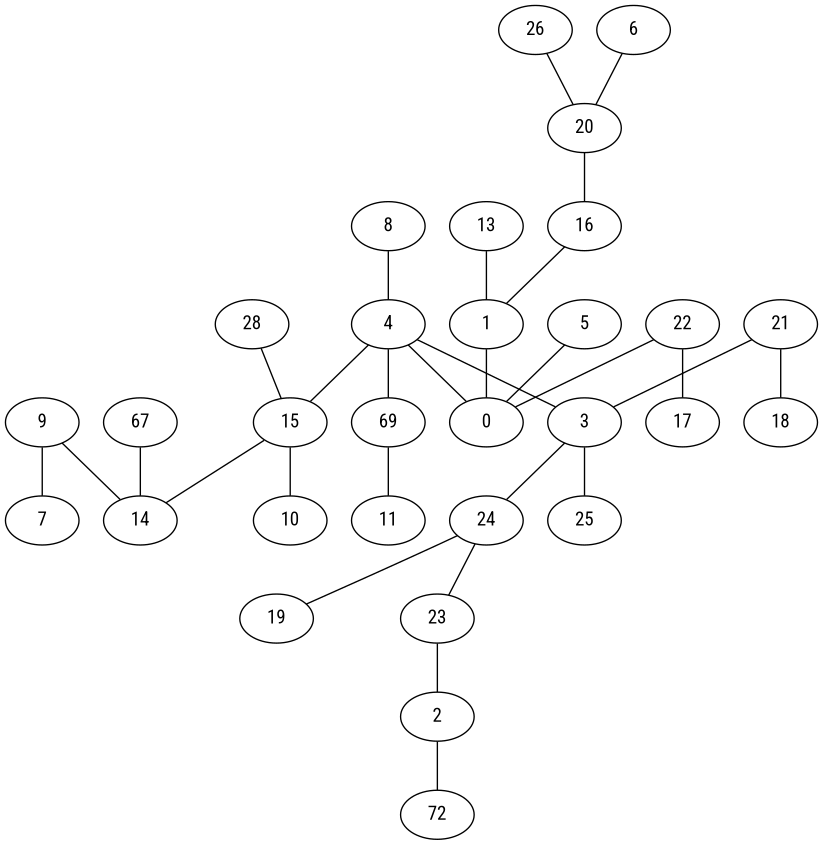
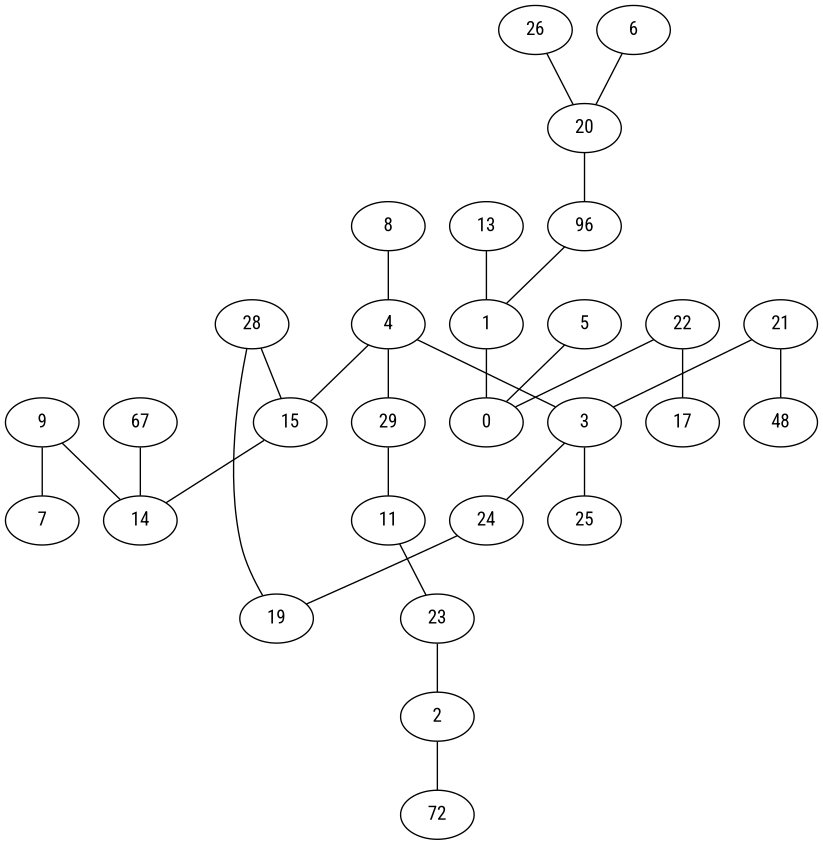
node "16": label "16" -> "96"
edge "4" -- "0": removed
node "69": label "69" -> "29"
node "18": label "18" -> "48"
edge "28" -- "19": added
node "10": removed
edge "24" -- "23": now "11" -- "23"
